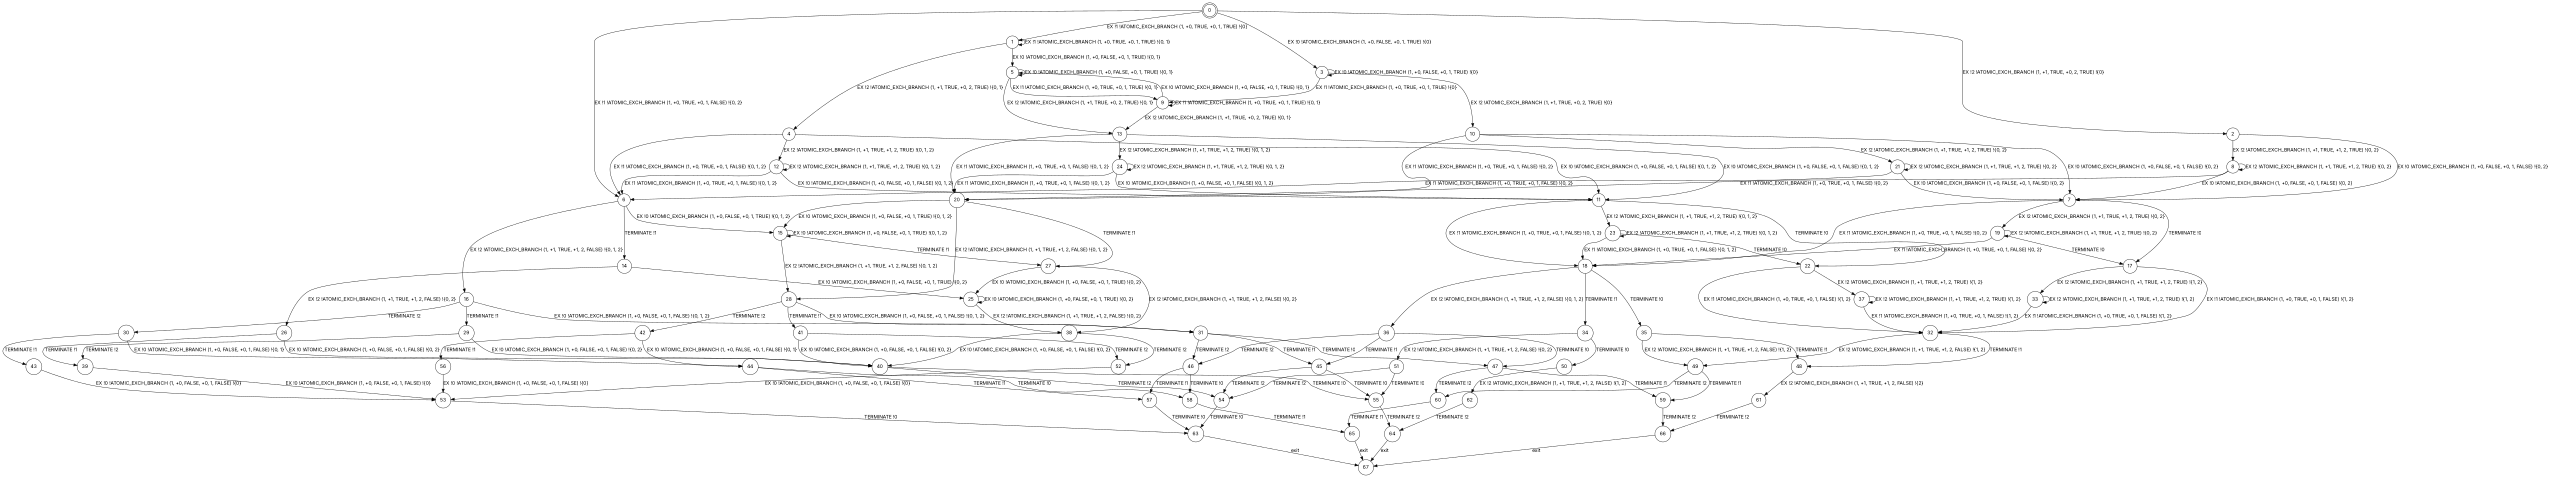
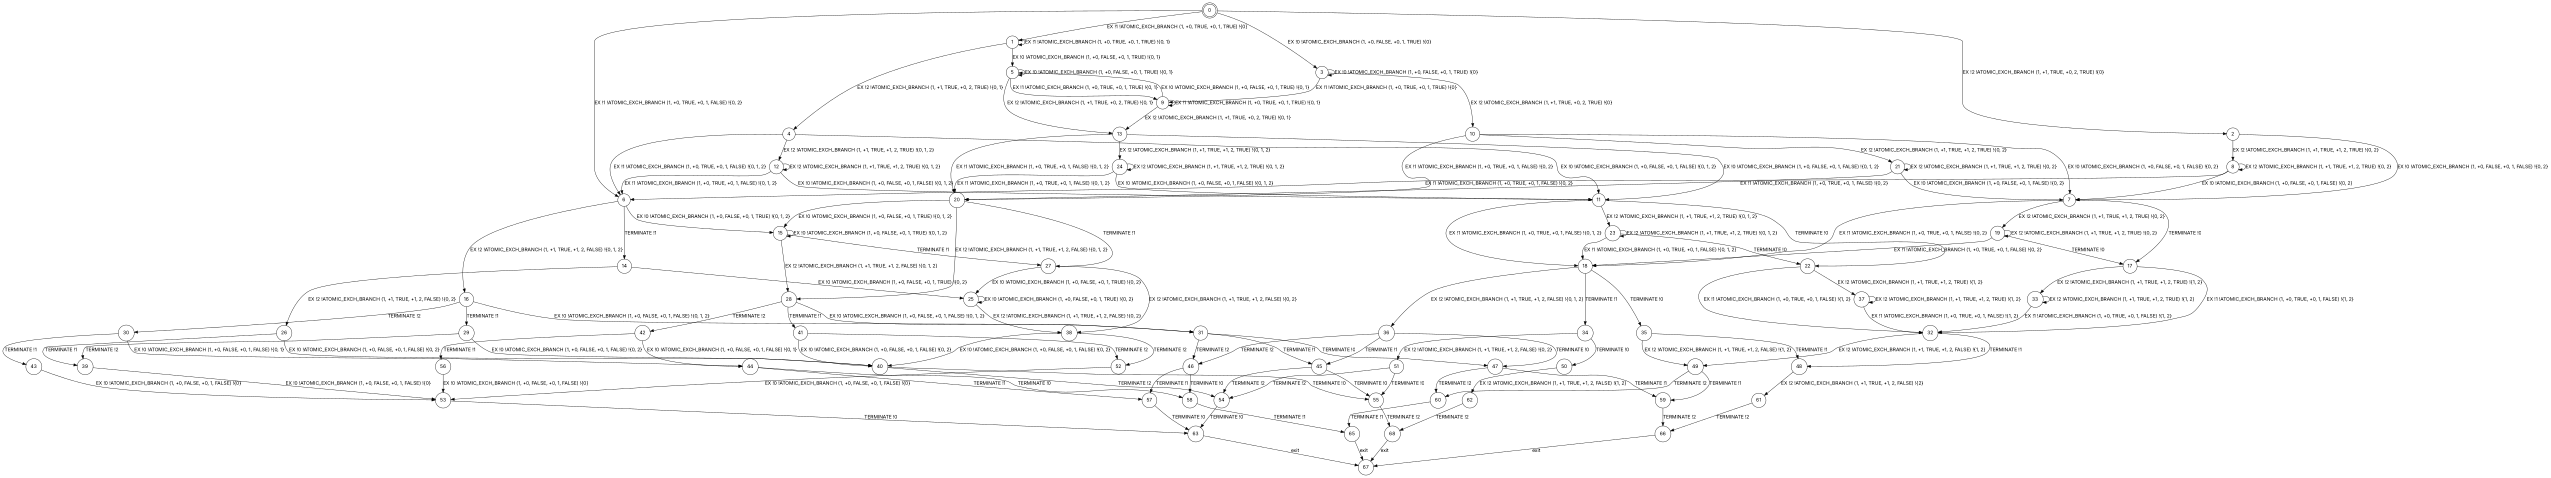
node "64": label "64" -> "68"
